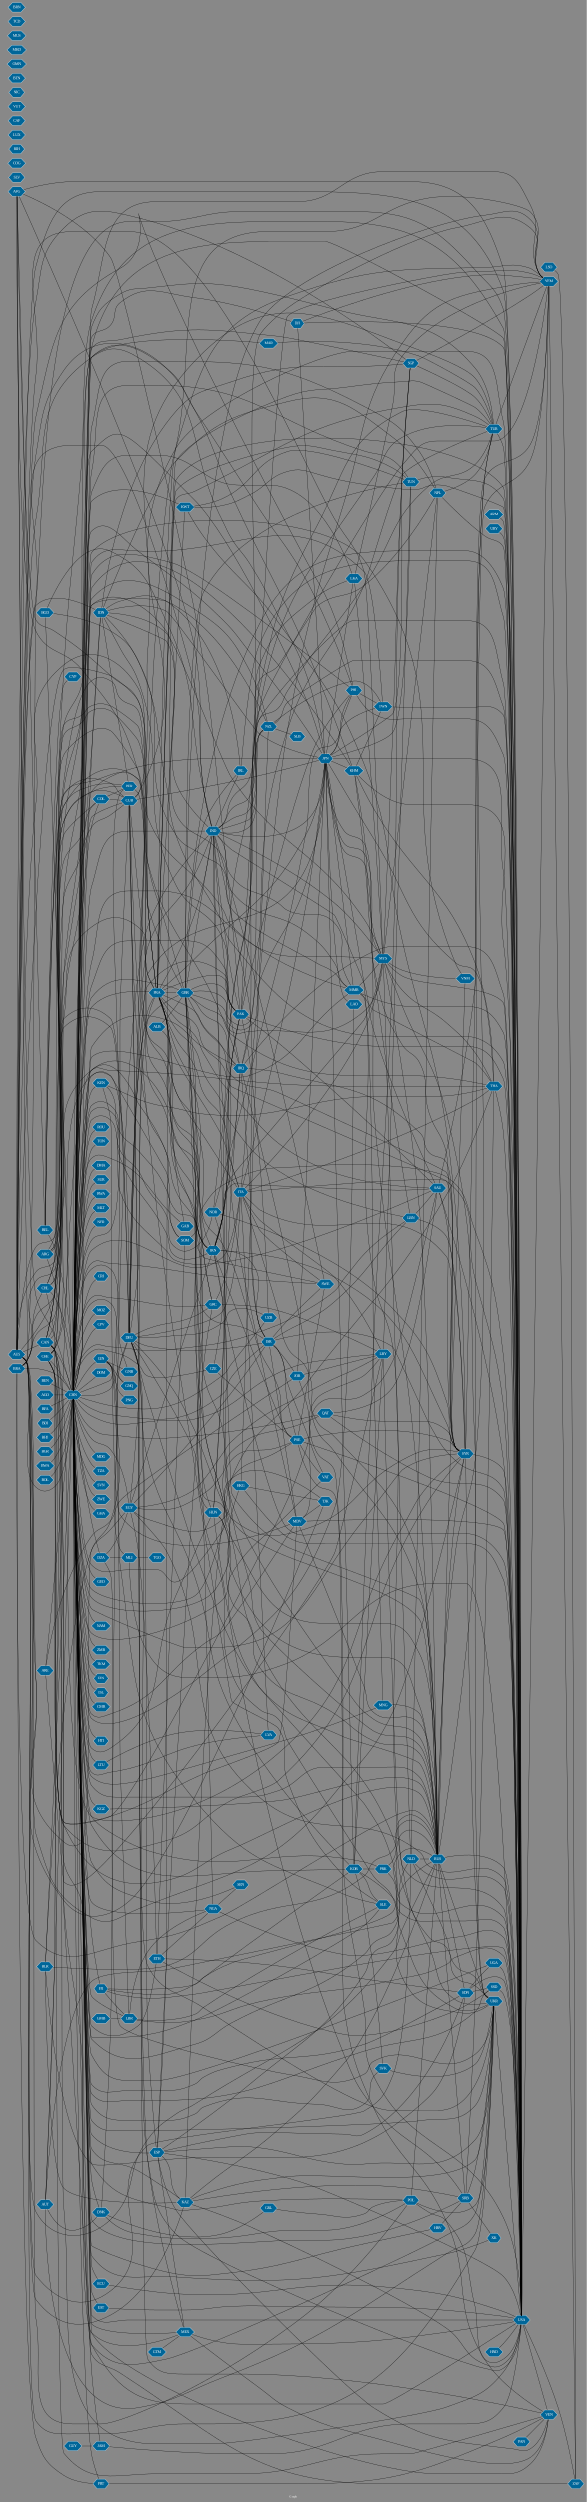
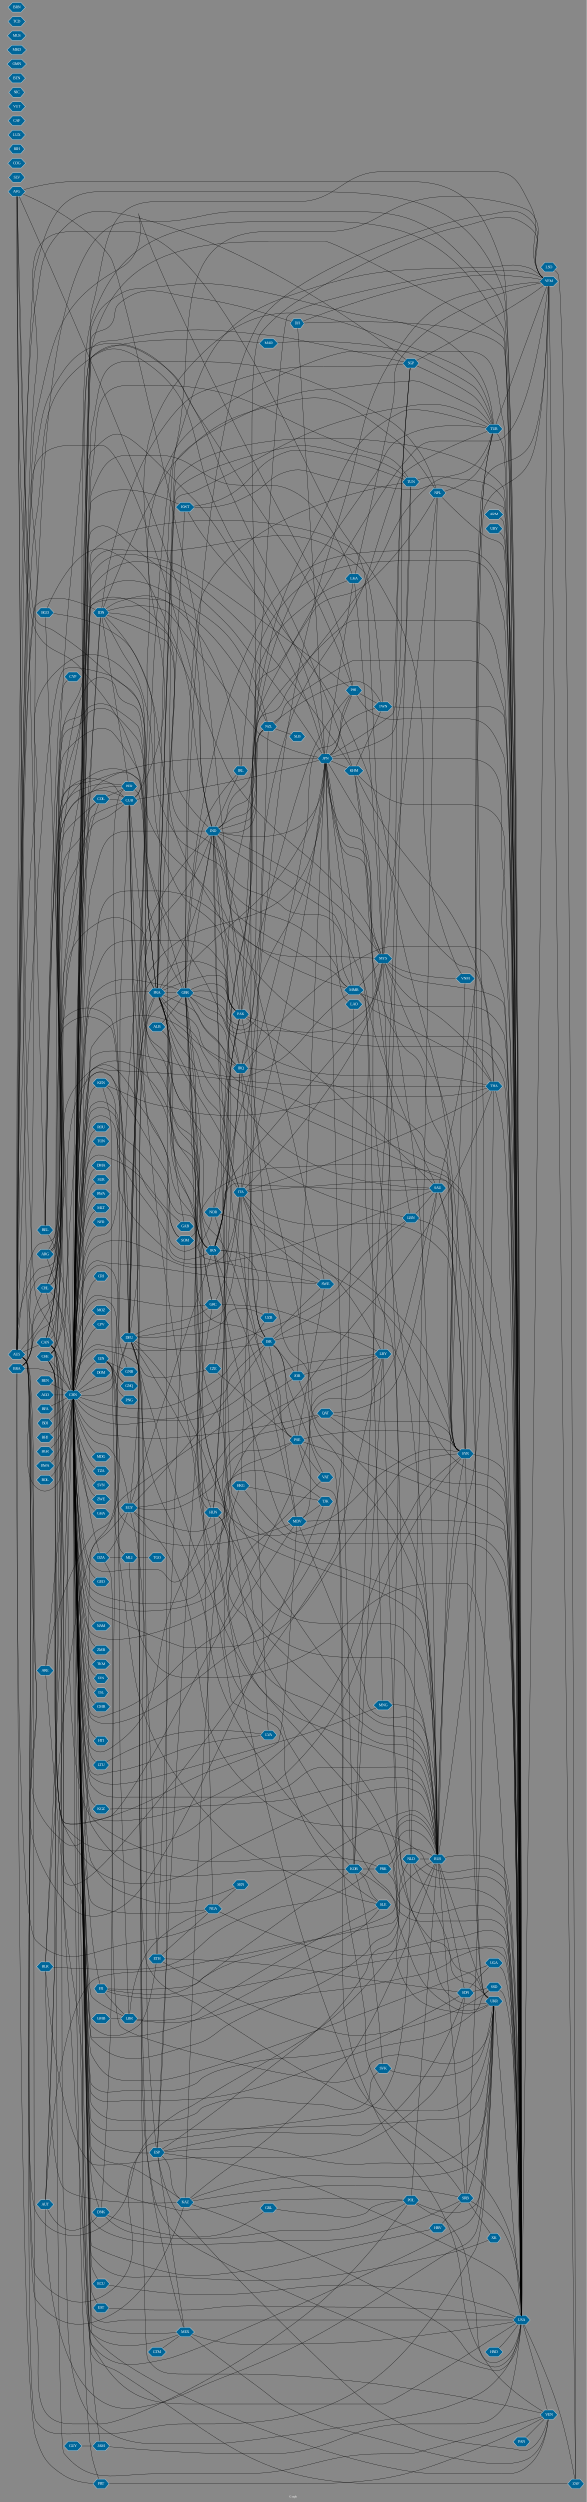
edge "AUS" -- "SYR": removed
edge "SDN" -- "USA": now "SRB" -- "USA"
